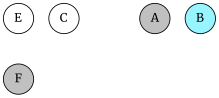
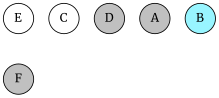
node "D": added
